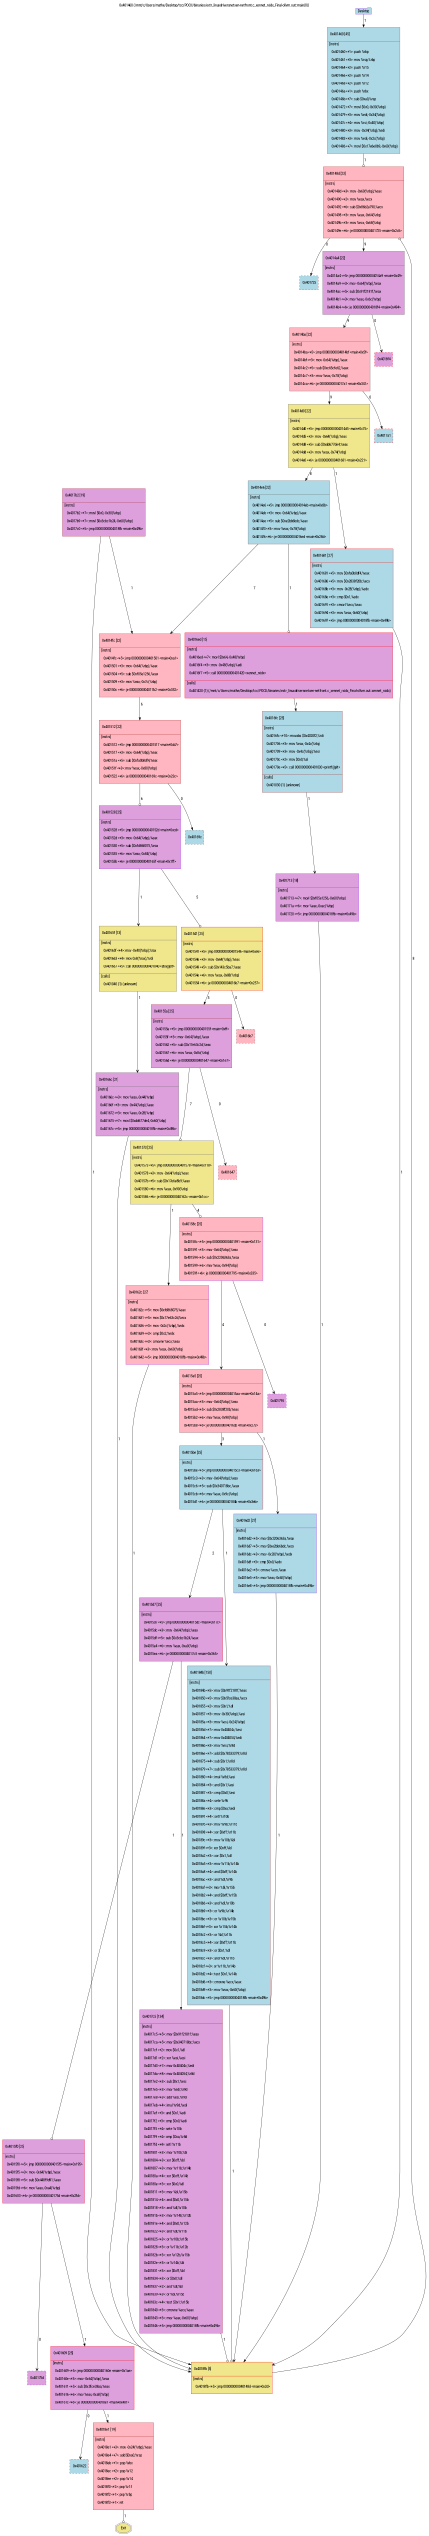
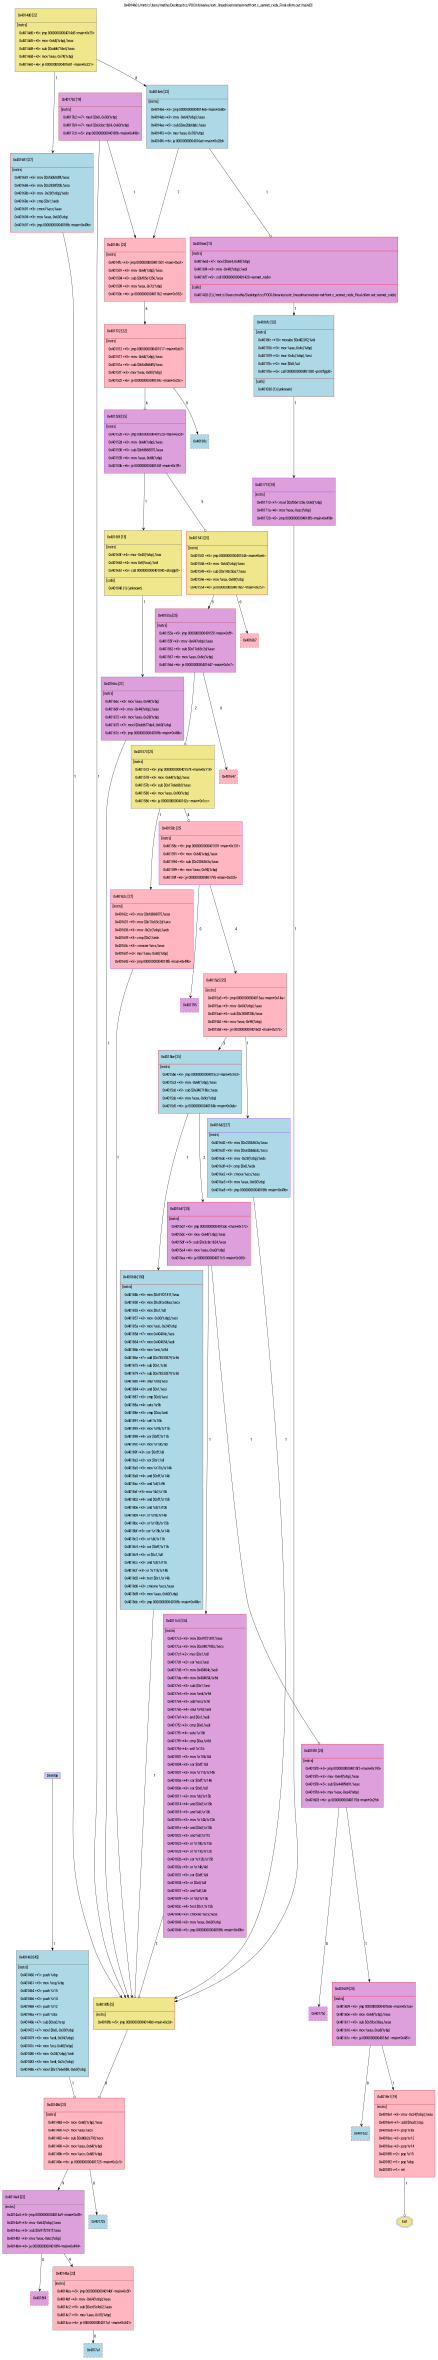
edge "0x4014ba [22]" -> "0x4014d0 [22]": removed, label "9"
